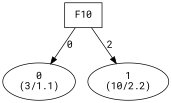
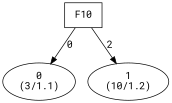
node "1 (10/2.2)": label "1 (10/2.2)" -> "1 (10/1.2)"
